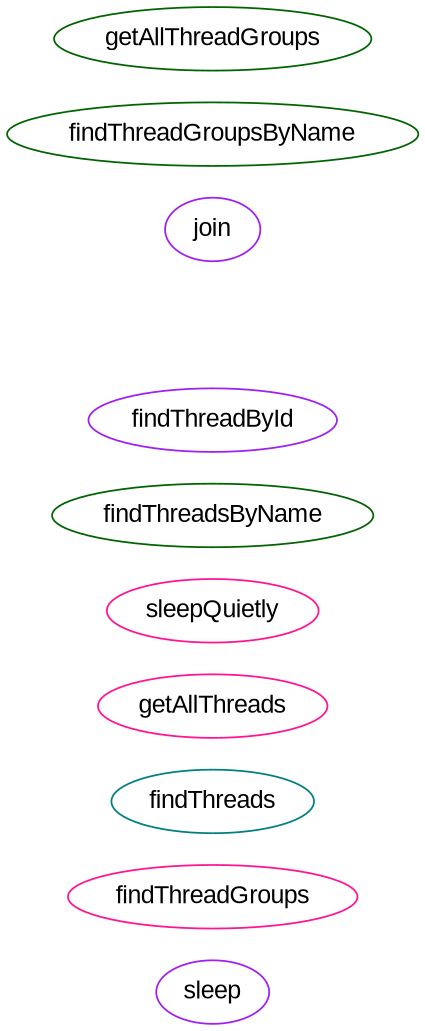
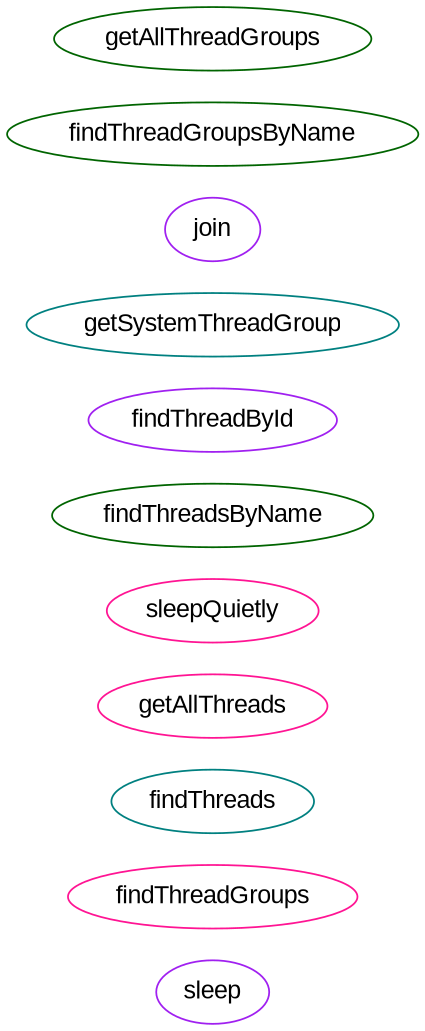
node "getSystemThreadGroup": added
